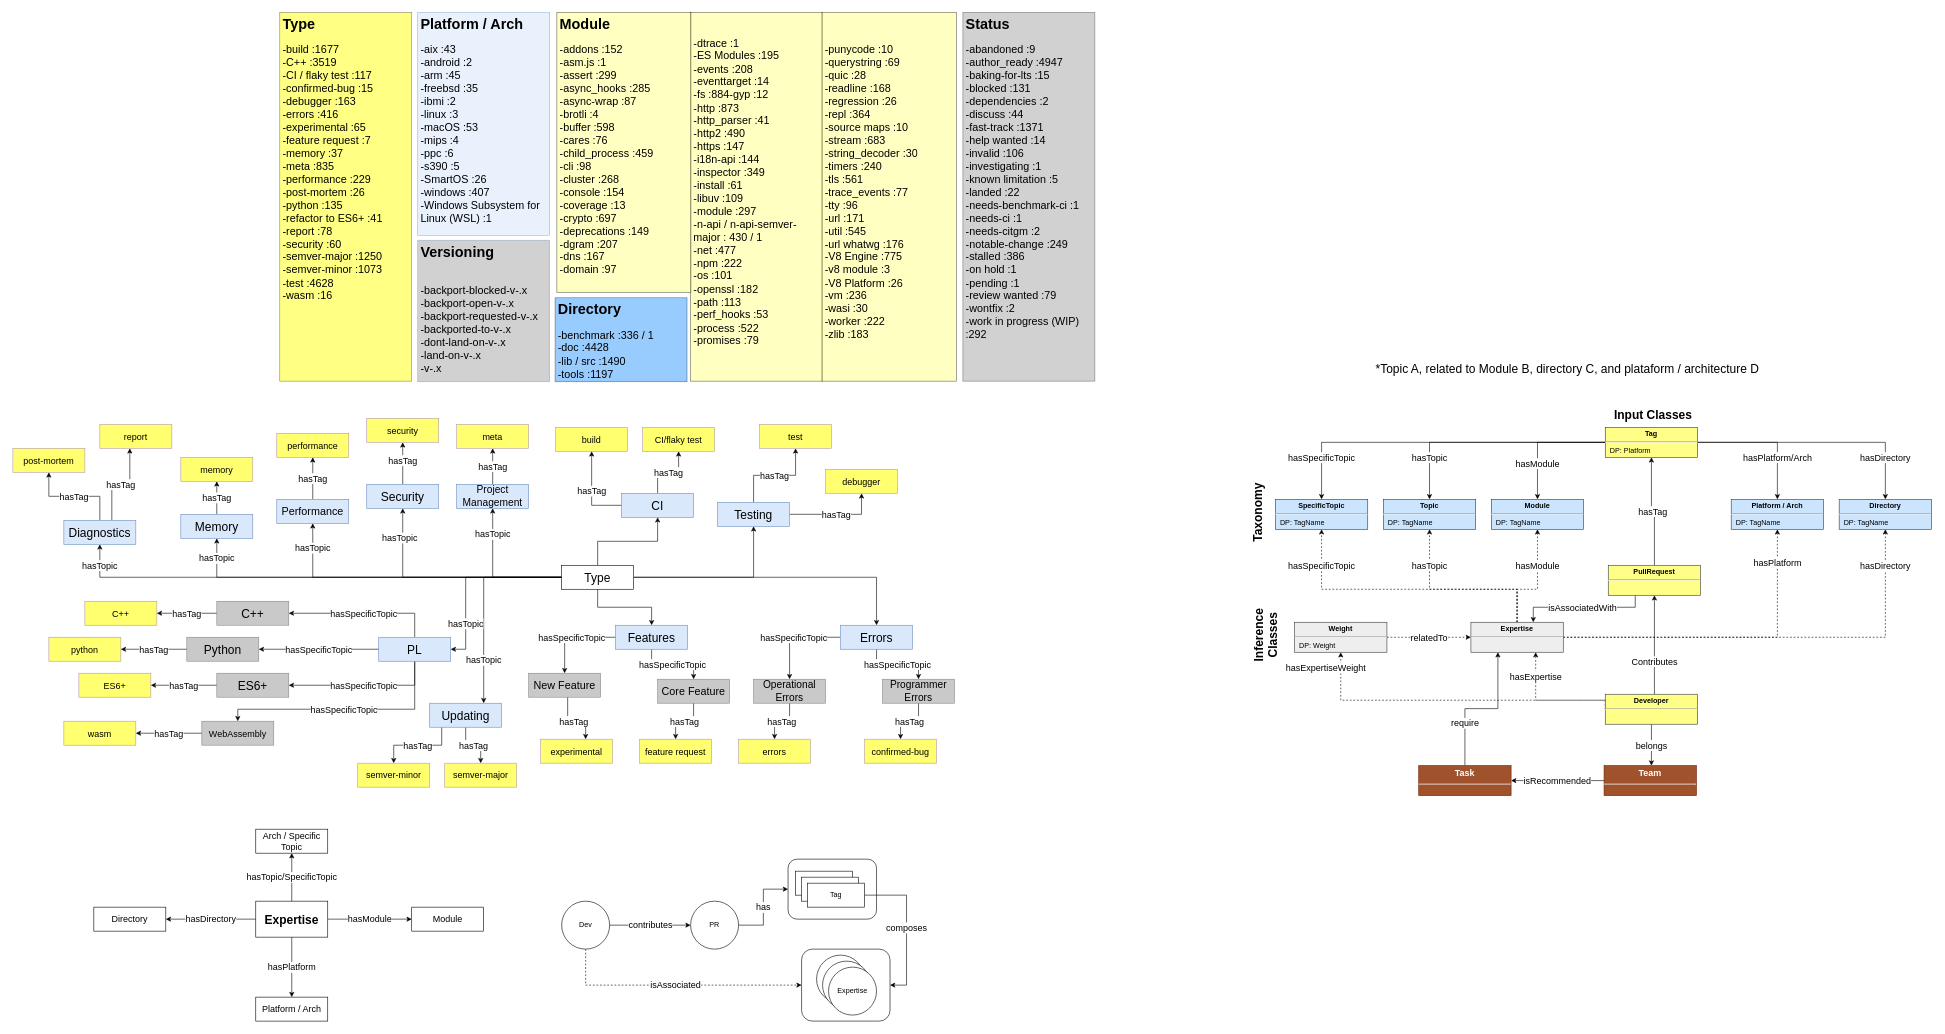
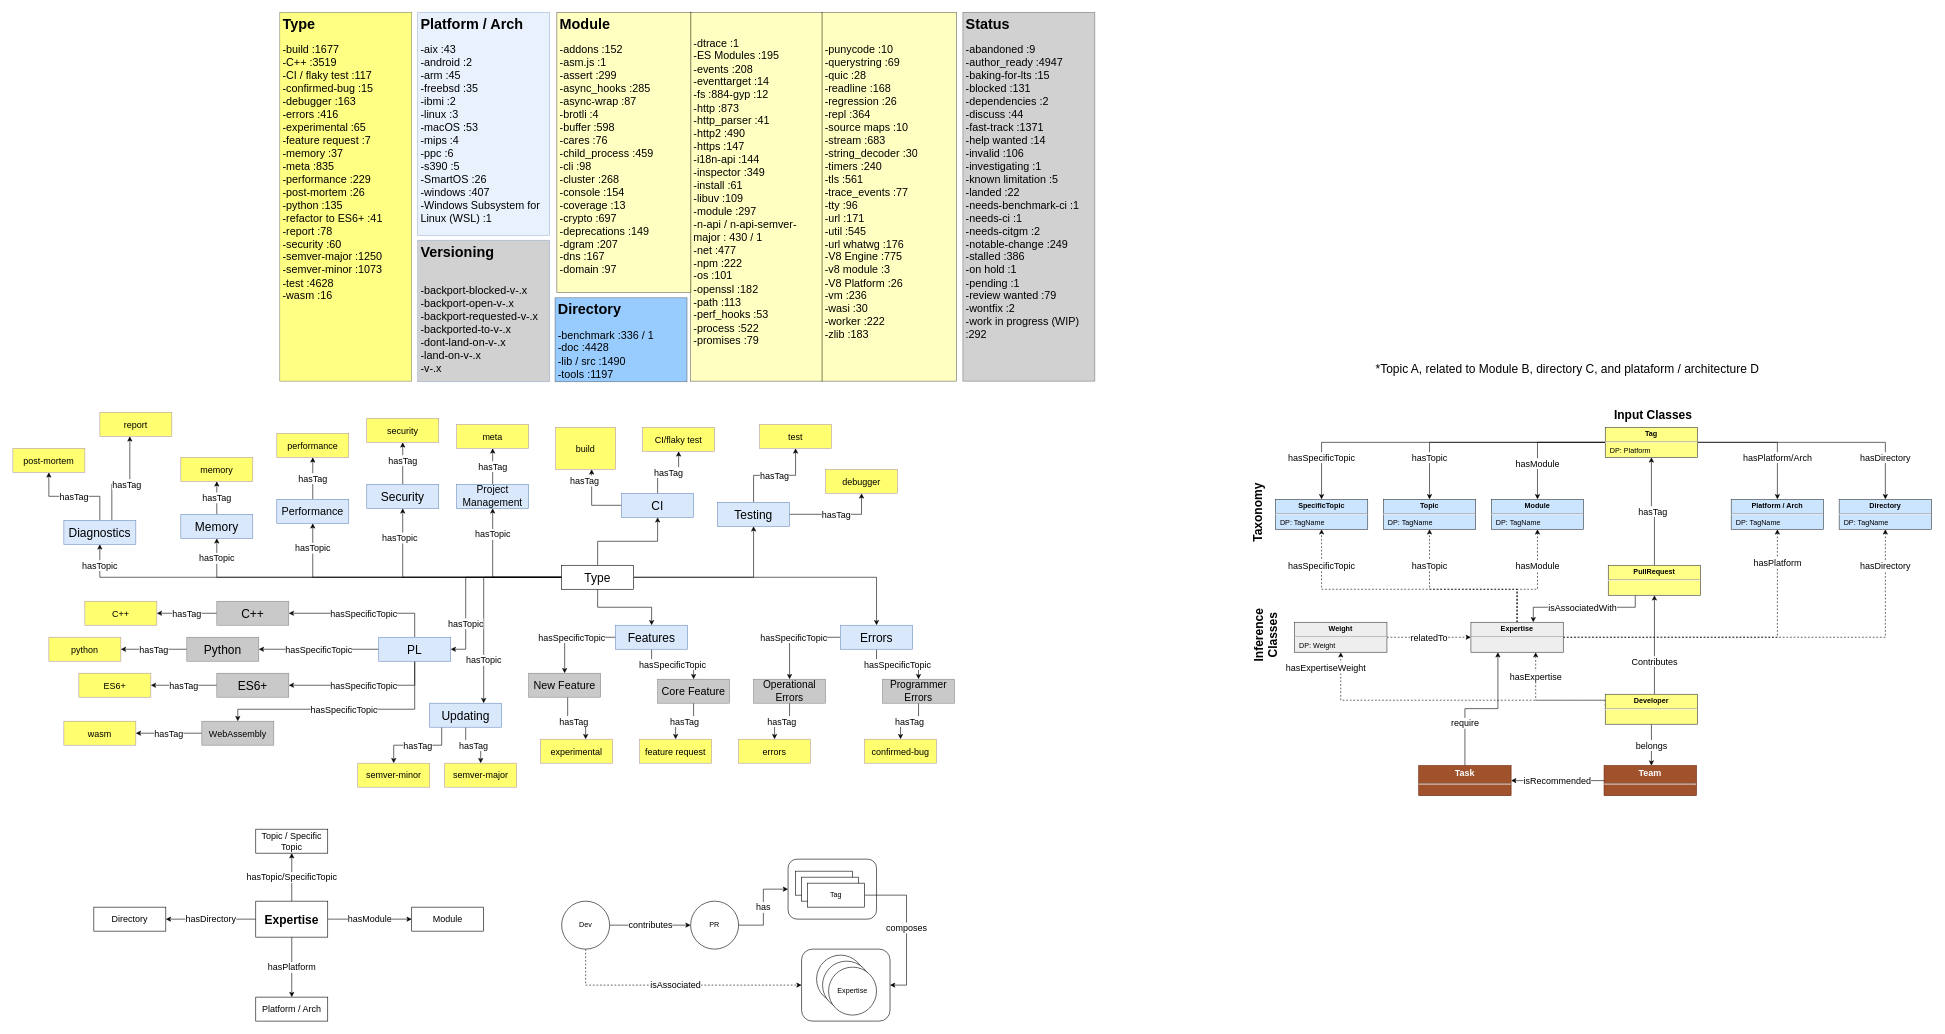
node "report": moved (135, 437) -> (135, 425)
node "build": size 72x24 -> 60x42
node "Arch / Specific Topic": label "Arch / Specific Topic" -> "Topic / Specific Topic"
